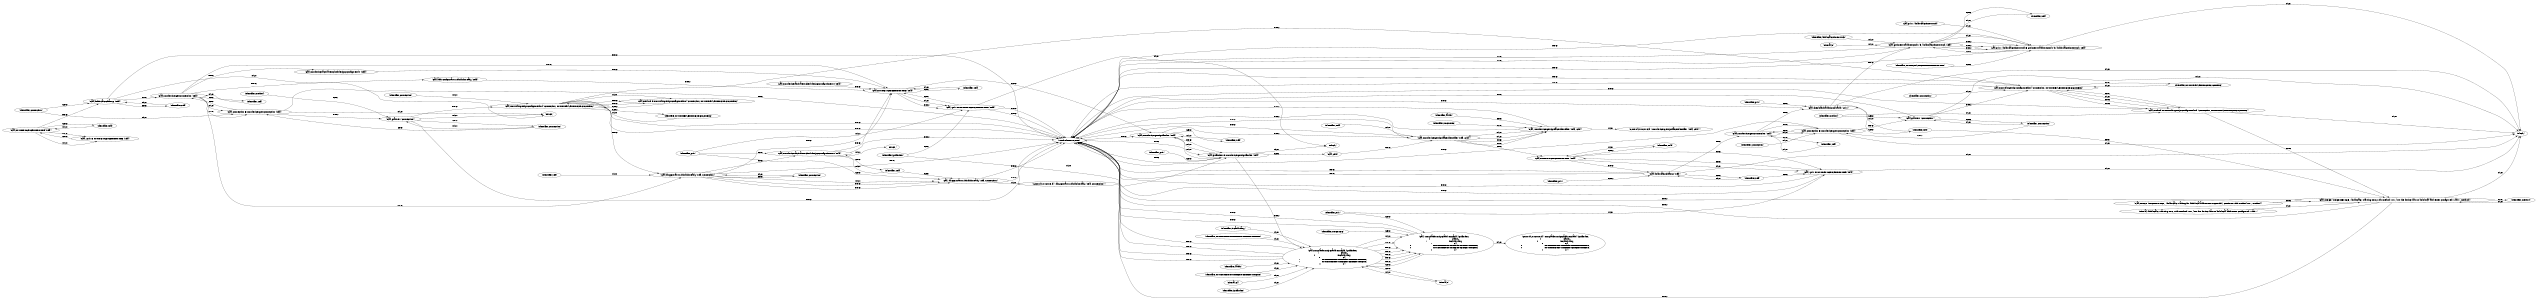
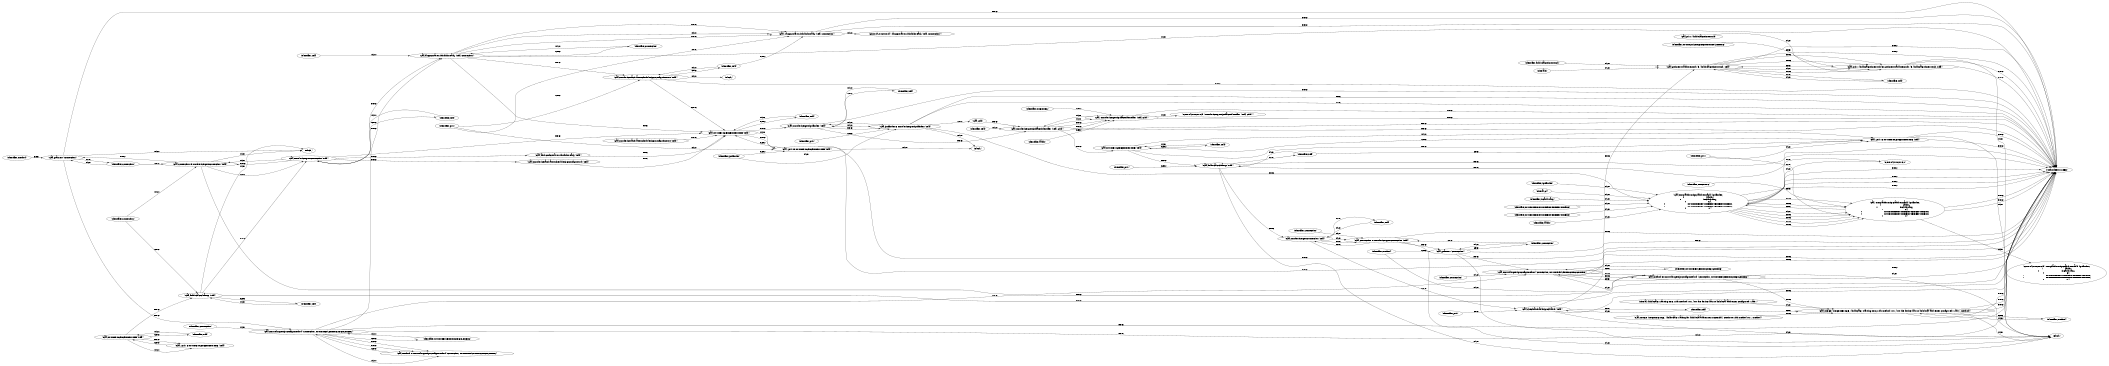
node "(Identifier,NM_ACT_STAGE_RETURN_PRIVATE)": label "(Identifier,NM_ACT_STAGE_RETURN_PRIVATE)" -> "(Identifier,NM_ACT_STAGE_RETURN_POSTPONE)"
node "(Call,check_and_add_ipv6ll_addr (priv))": label "(Call,check_and_add_ipv6ll_addr (priv))" -> "(Call,check_and_add_ipv6ll_addr (self))"
edge "(MethodReturn,RET)" -> "(Call,nm_device_get_ip_ifindex (self))": reversed
edge "(Call,dhcp6_start_with_link_ready (self, connection))" -> "(MethodReturn,RET)": label "DDG: " -> "AST: "
node "(Literal,0)": label "(Literal,0)" -> "(ControlStructure,0)"
